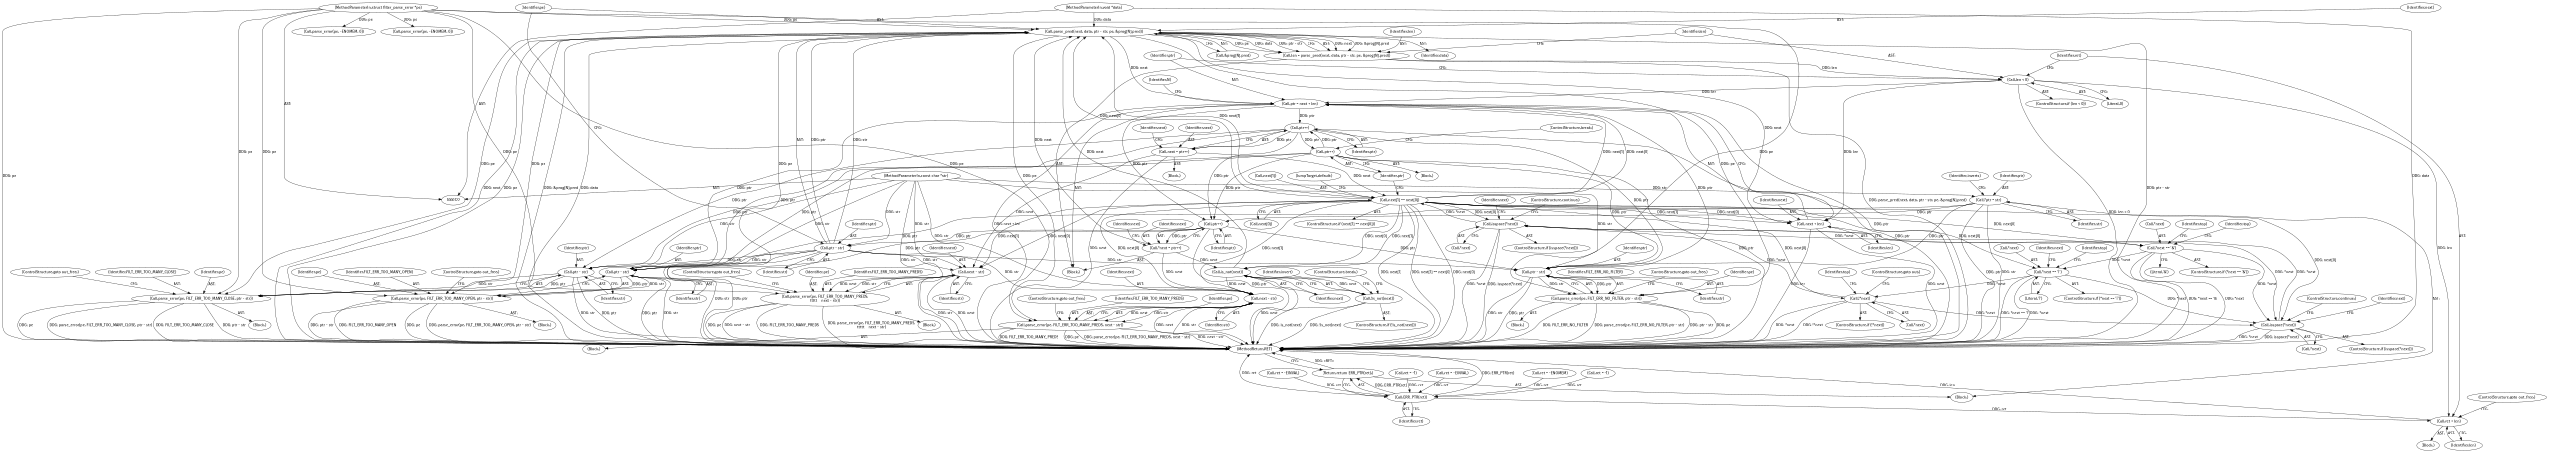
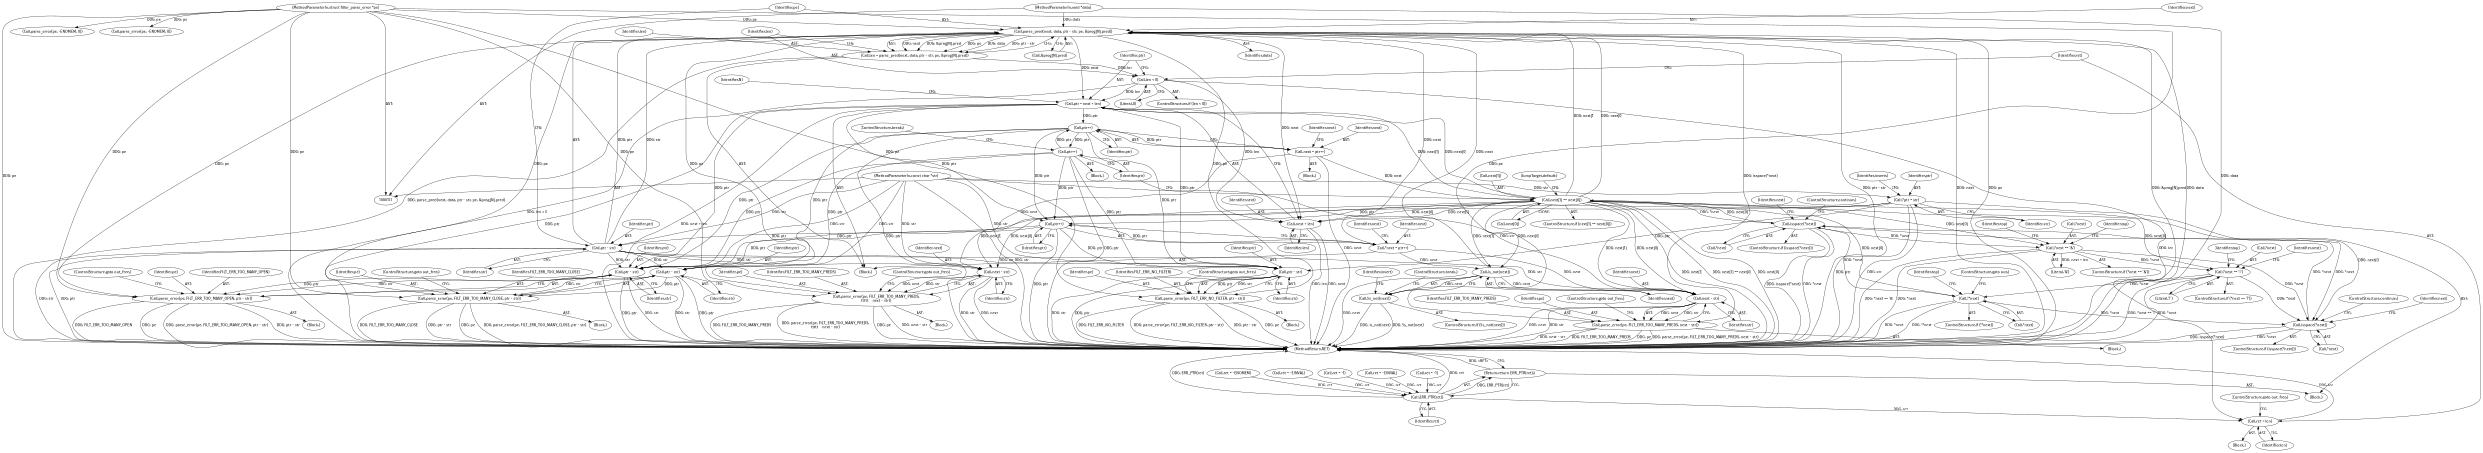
edge "(Call,parse_pred(next, data, ptr - str, pe, &prog[N].pred))" -> "(Call,parse_error(pe, FILT_ERR_TOO_MANY_PREDS, next - str))": label "DDG: pe" -> "DDG: isspace(*next)"
edge "(Call,next[1] == next[0])" -> "(Call,next[0])": label "CFG: " -> "CLOSE: "
edge "(Call,*next == '&')" -> "(Literal,'&')": label "CFG: " -> "DDG: next + len"
edge "(Literal,'&')" -> "(Call,*next == '&')": added, label "AST:"
